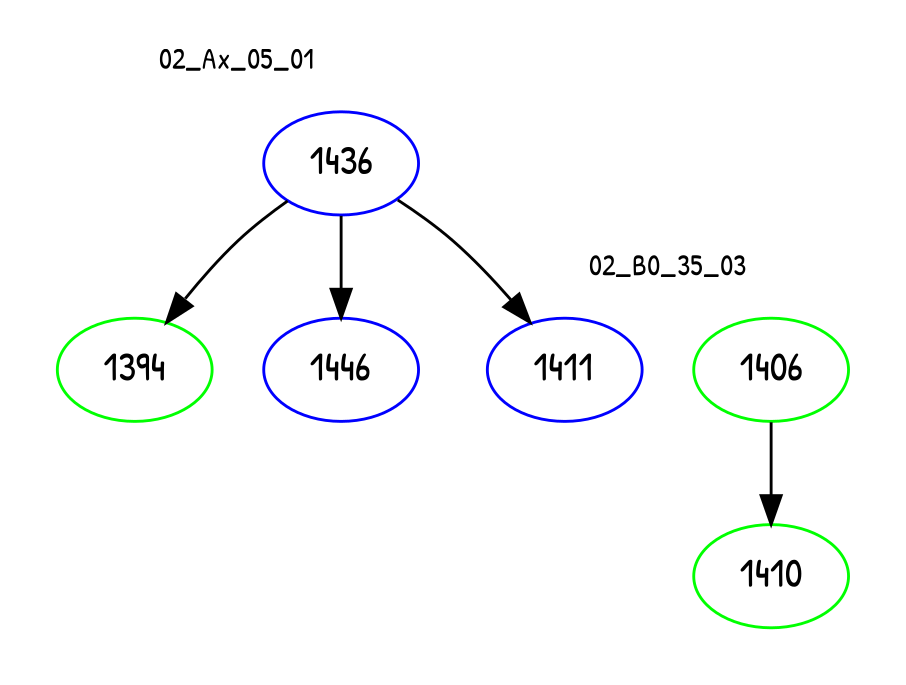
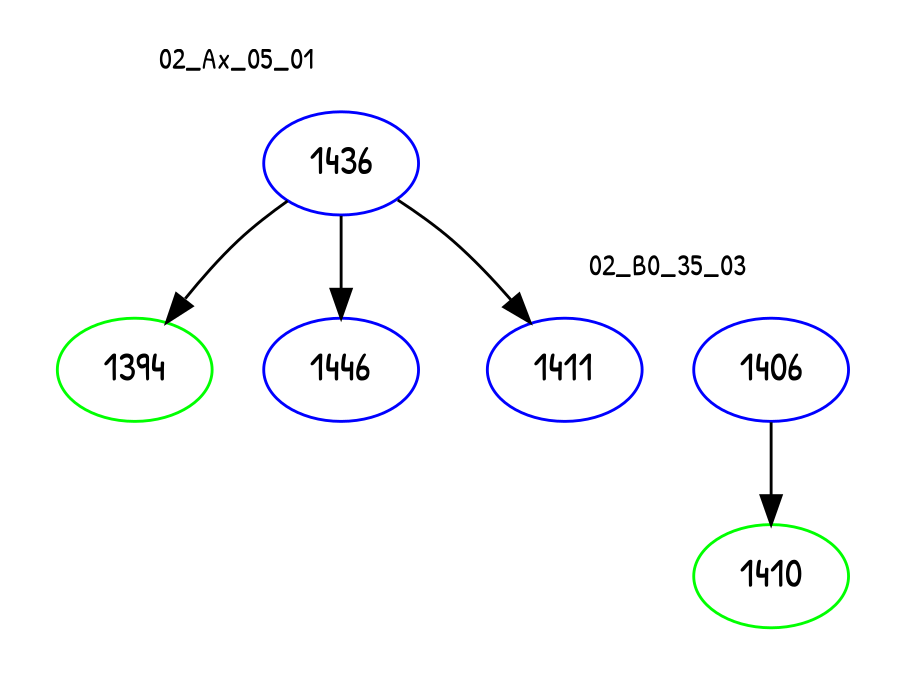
node "1406": color green -> blue
